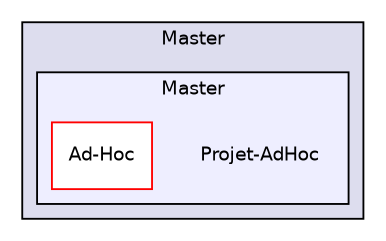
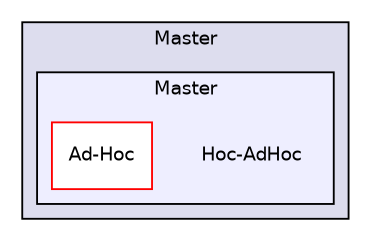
node "Projet-AdHoc": label "Projet-AdHoc" -> "Hoc-AdHoc"
